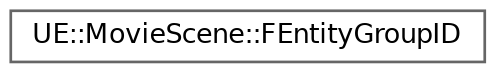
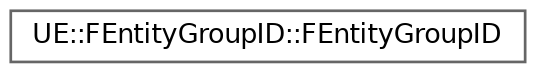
node "UE::MovieScene::FEntityGroupID": label "UE::MovieScene::FEntityGroupID" -> "UE::FEntityGroupID::FEntityGroupID"
